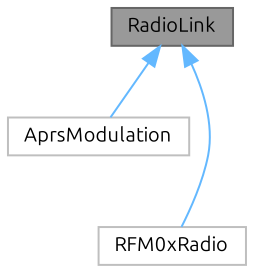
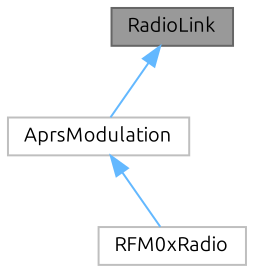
edge "RFM0xRadio" -> "RadioLink": now "RFM0xRadio" -> "AprsModulation"
